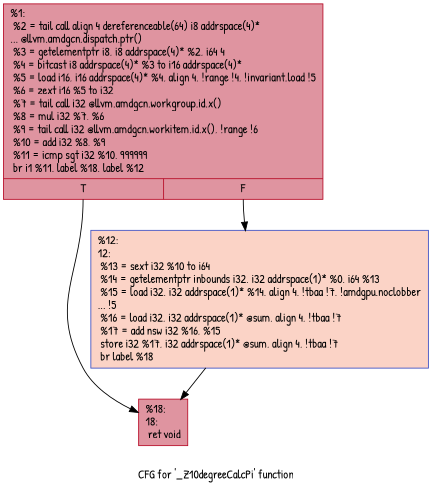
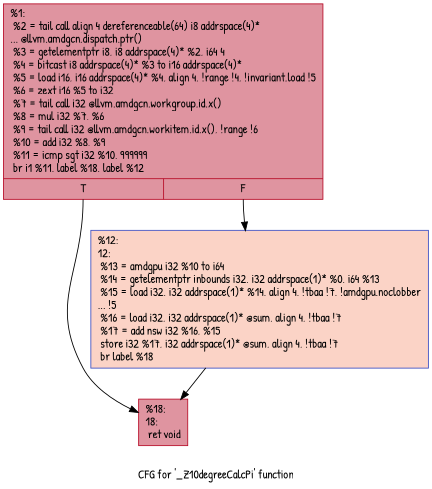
node "%12:": text "%13 = sext i32 %10 to i64" -> "%13 = amdgpu i32 %10 to i64"
